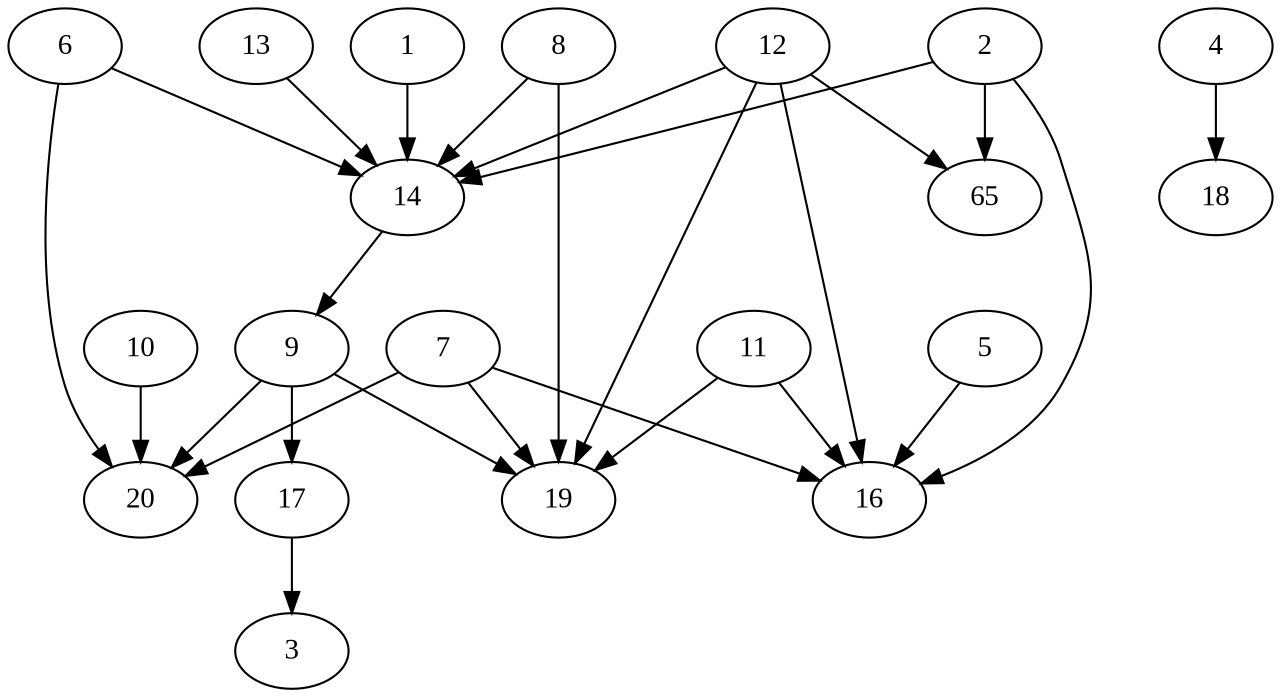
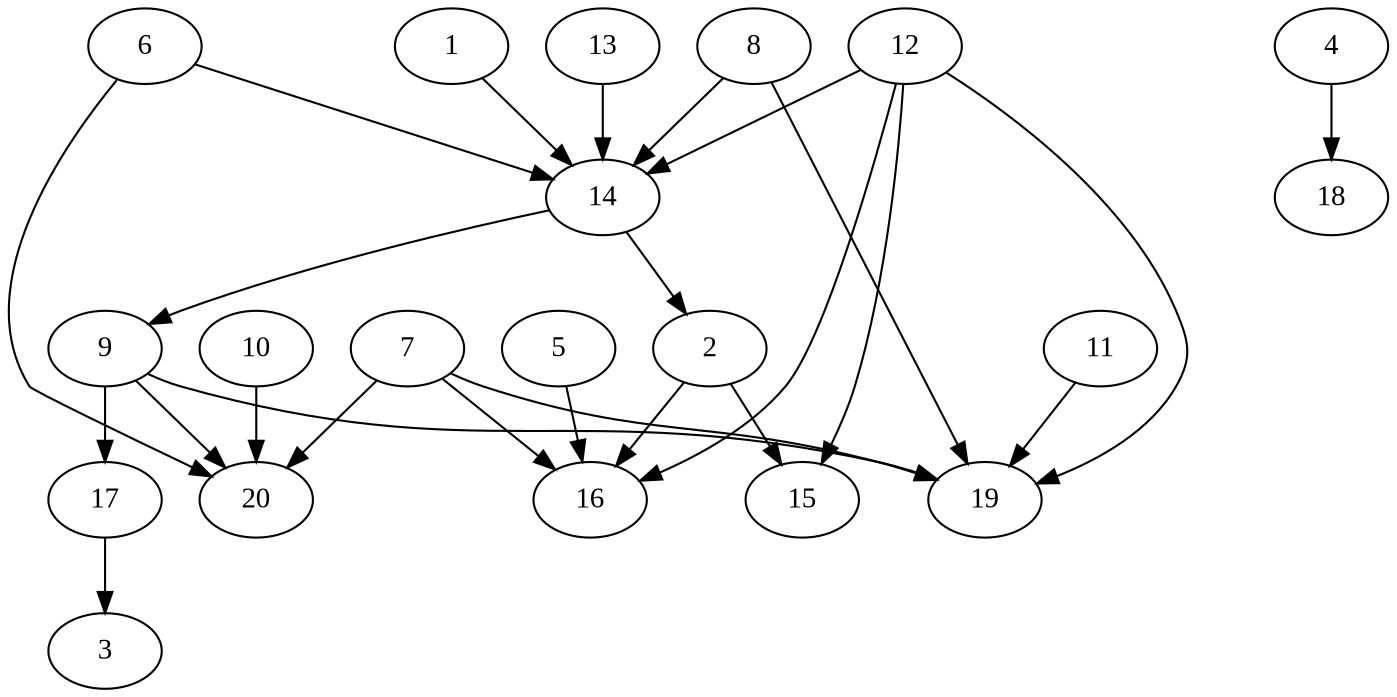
edge "2" -> "14": reversed
node "65": label "65" -> "15"
edge "11" -> "16": removed
